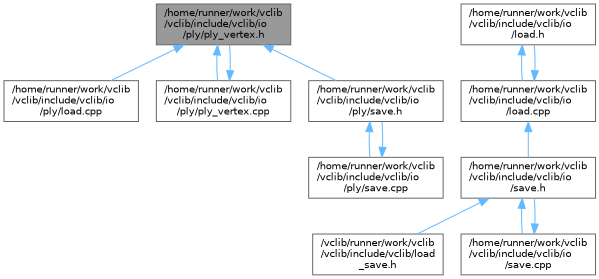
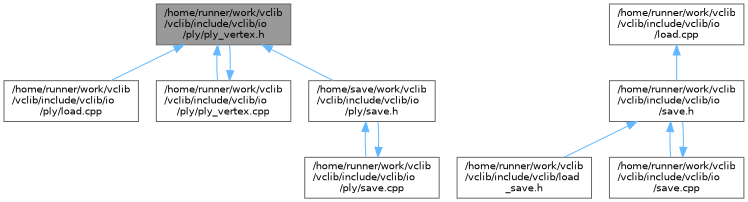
node "/home/runner/work/vclib /vclib/include/vclib/io /load.h": removed
node "/home/runner/work/vclib /vclib/include/vclib/io /ply/save.h": label "/home/runner/work/vclib /vclib/include/vclib/io /ply/save.h" -> "/home/save/work/vclib /vclib/include/vclib/io /ply/save.h"
node "/vclib/runner/work/vclib /vclib/include/vclib/load _save.h": label "/vclib/runner/work/vclib /vclib/include/vclib/load _save.h" -> "/home/runner/work/vclib /vclib/include/vclib/load _save.h"
